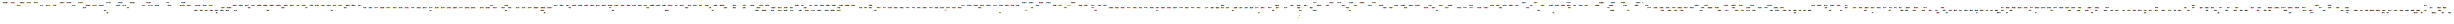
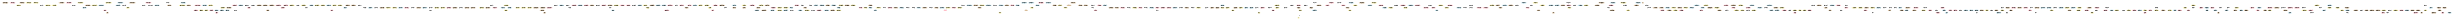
node "g_2_1_1_1_4_5_1_2": fillcolor white -> khaki
node "g_6_1_4_4_1": fillcolor tan -> white
